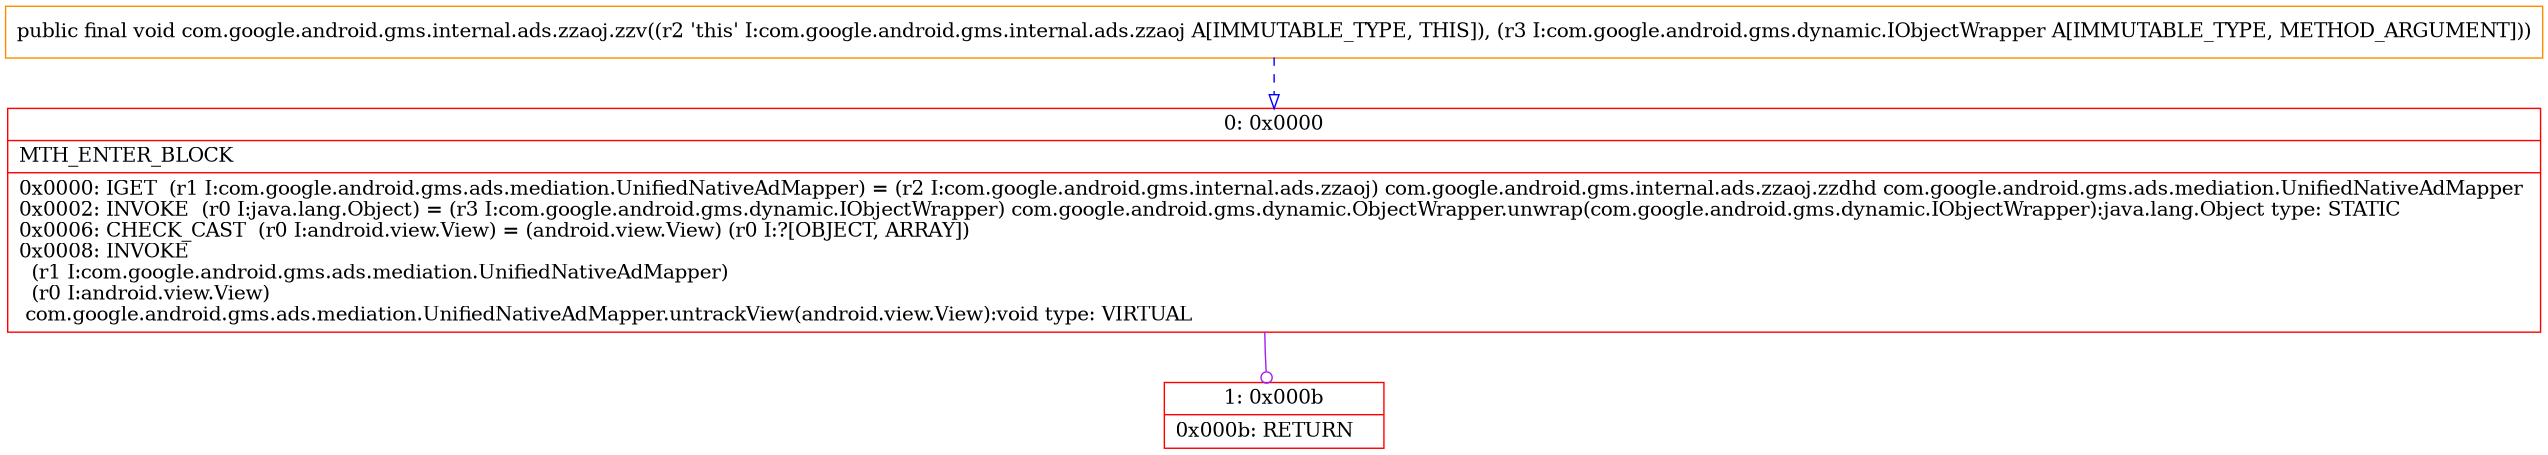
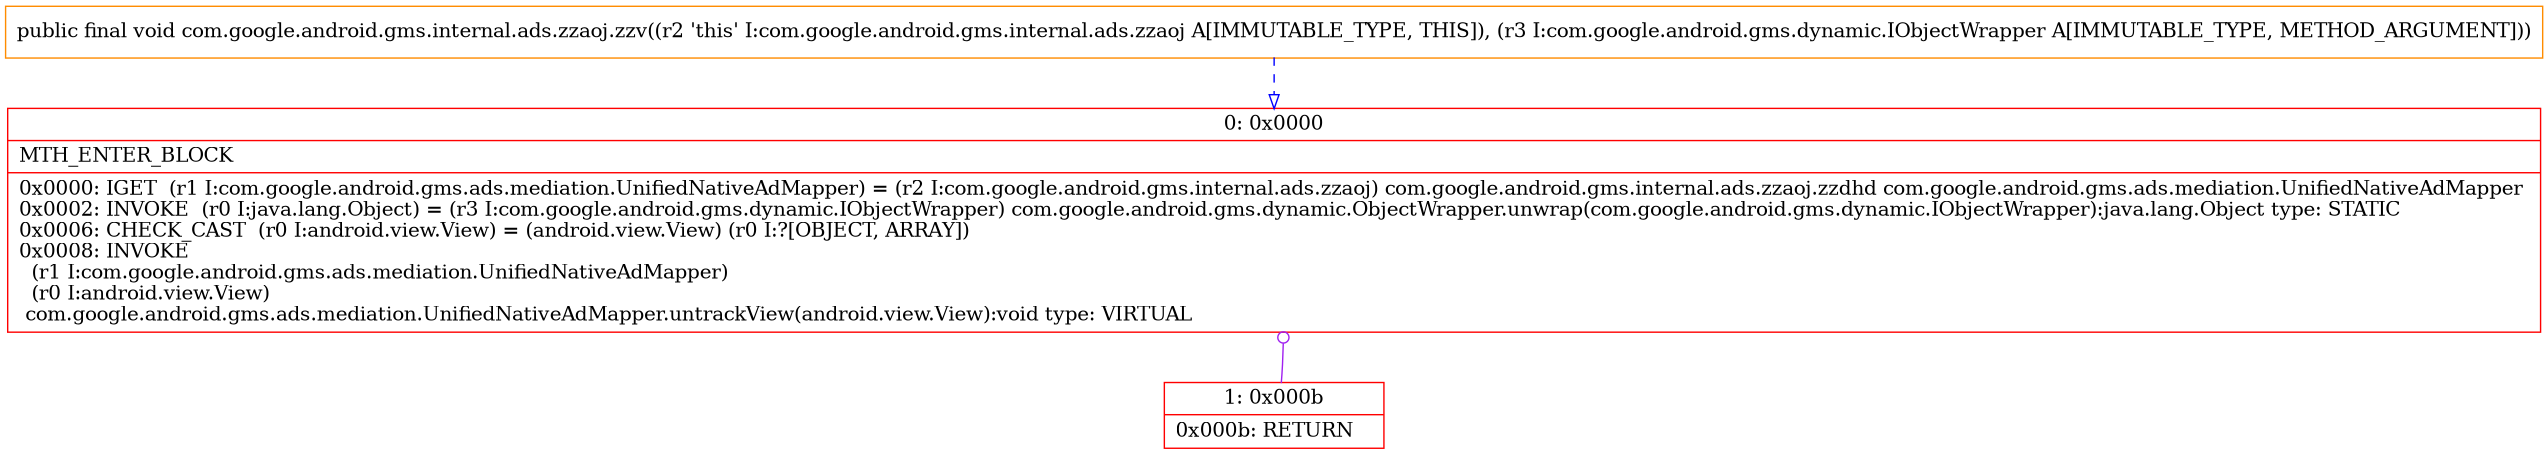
edge "0: 0x0000" -> "1: 0x000b": reversed
